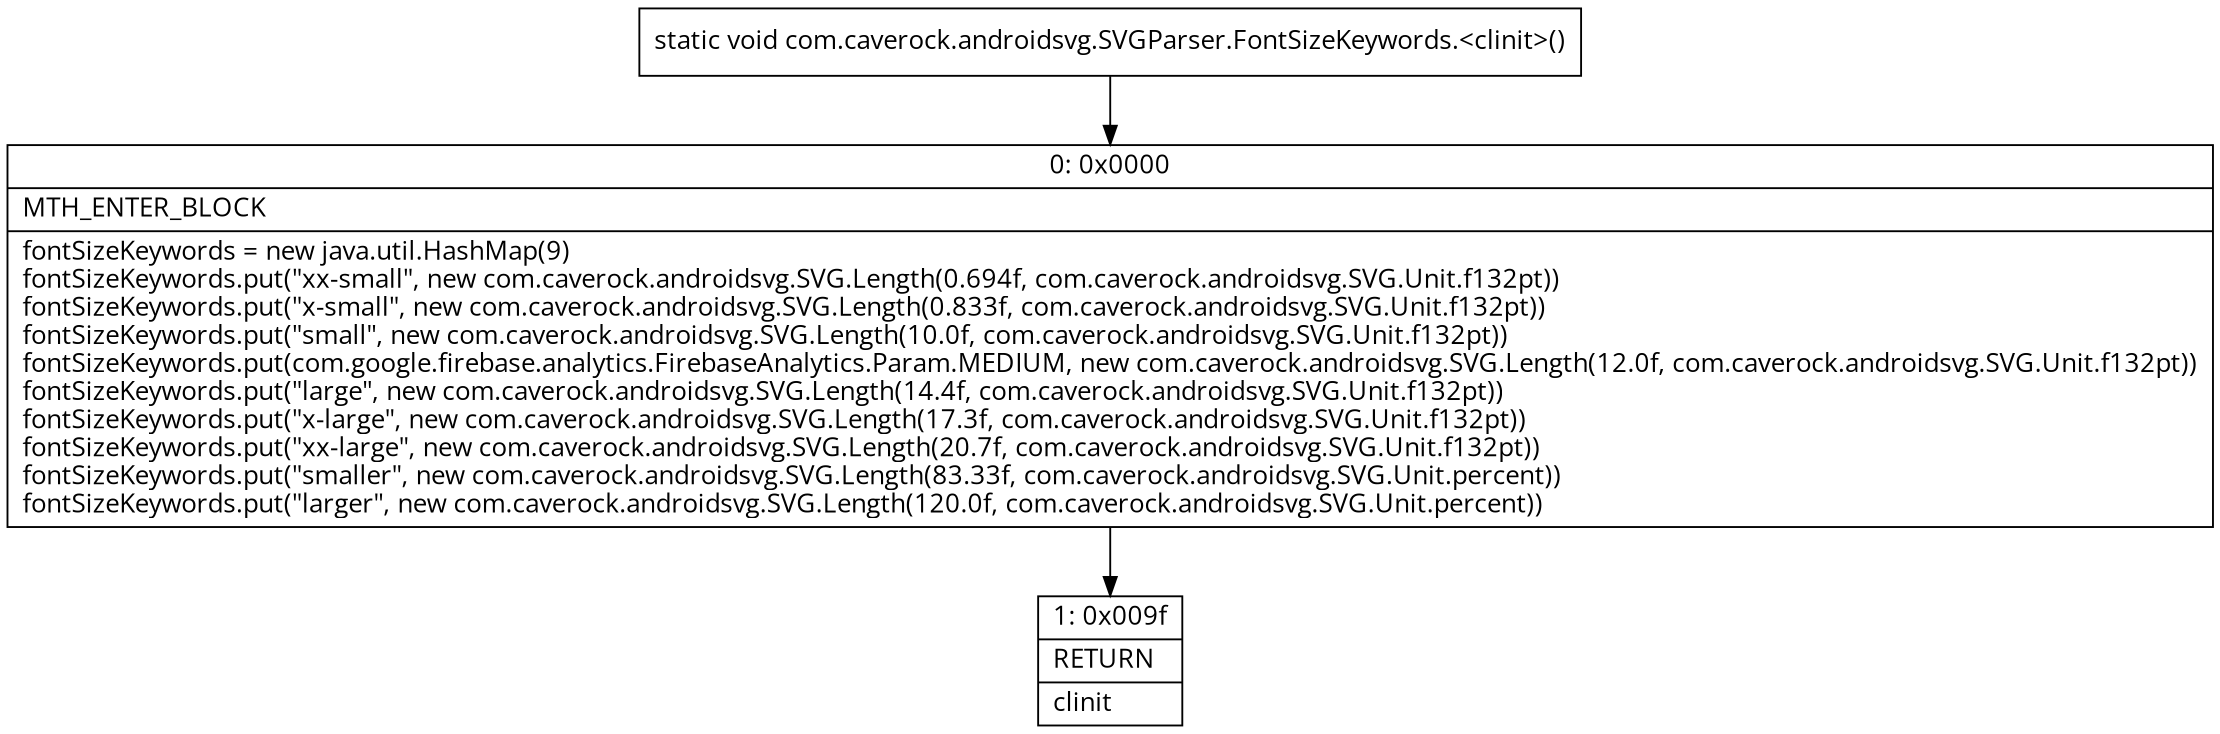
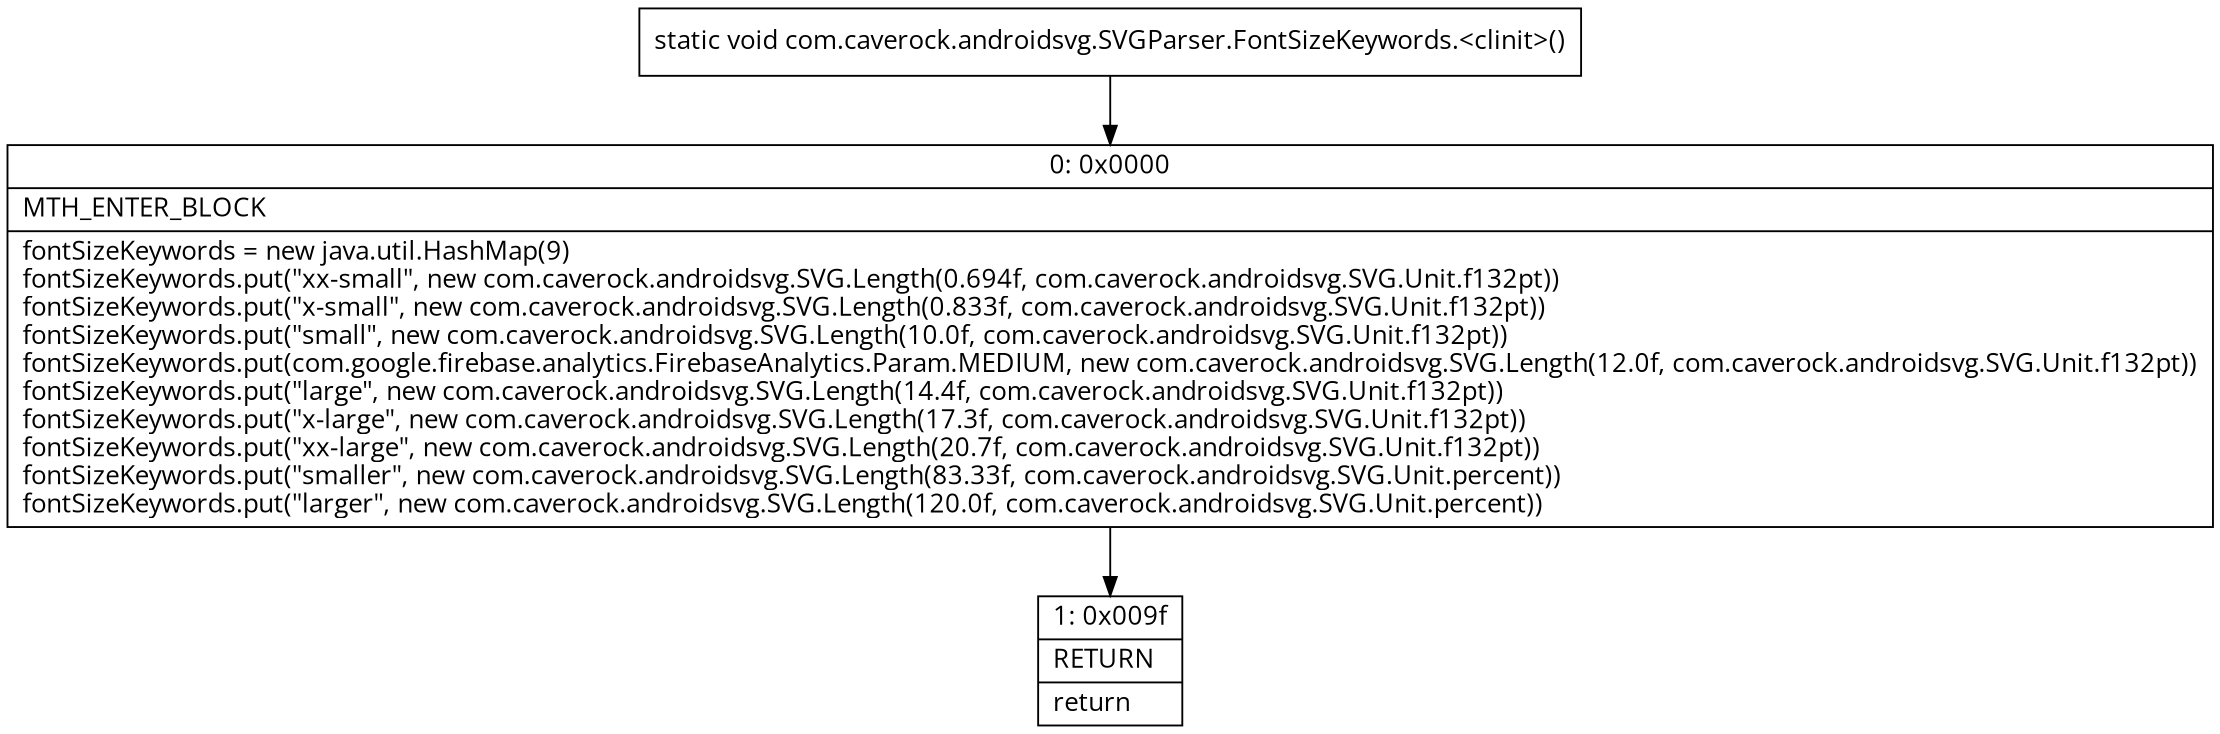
node "1: 0x009f": text "clinit" -> "return"
